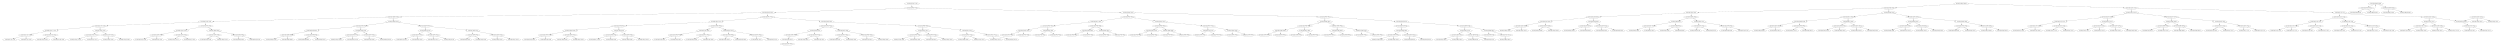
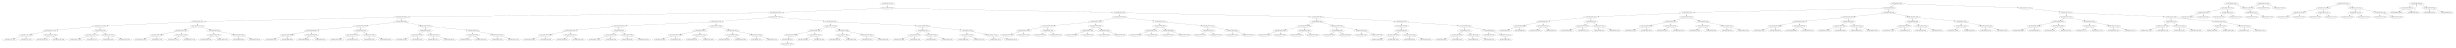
node "Node{data=[4411, 4411]}": removed
